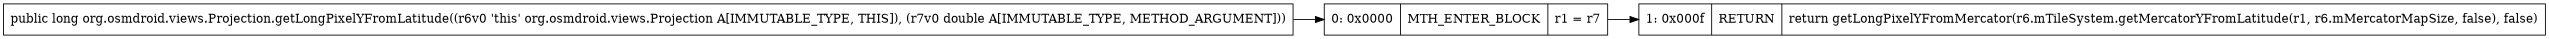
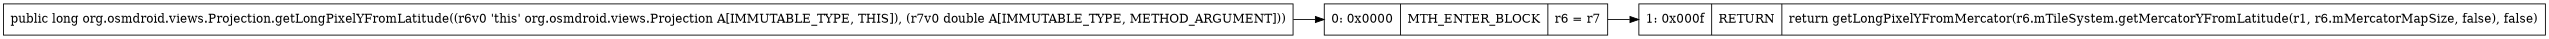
node "0: 0x0000": text "r1 = r7" -> "r6 = r7"
